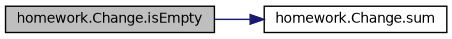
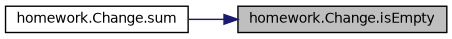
edge "homework.Change.isEmpty" -> "homework.Change.sum": reversed
